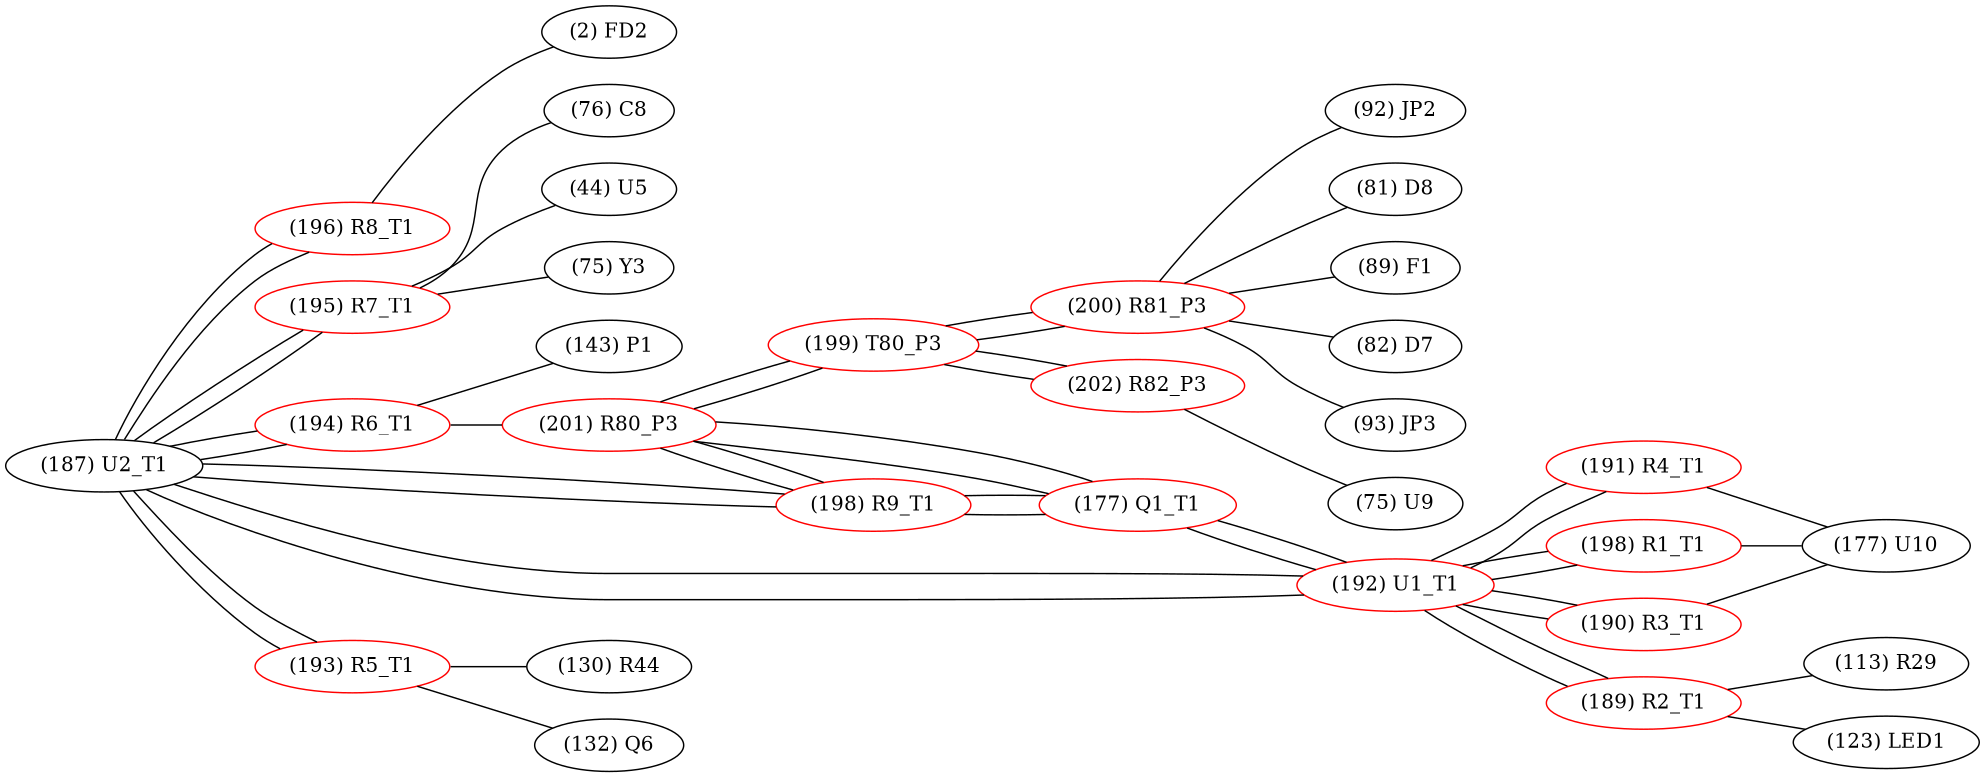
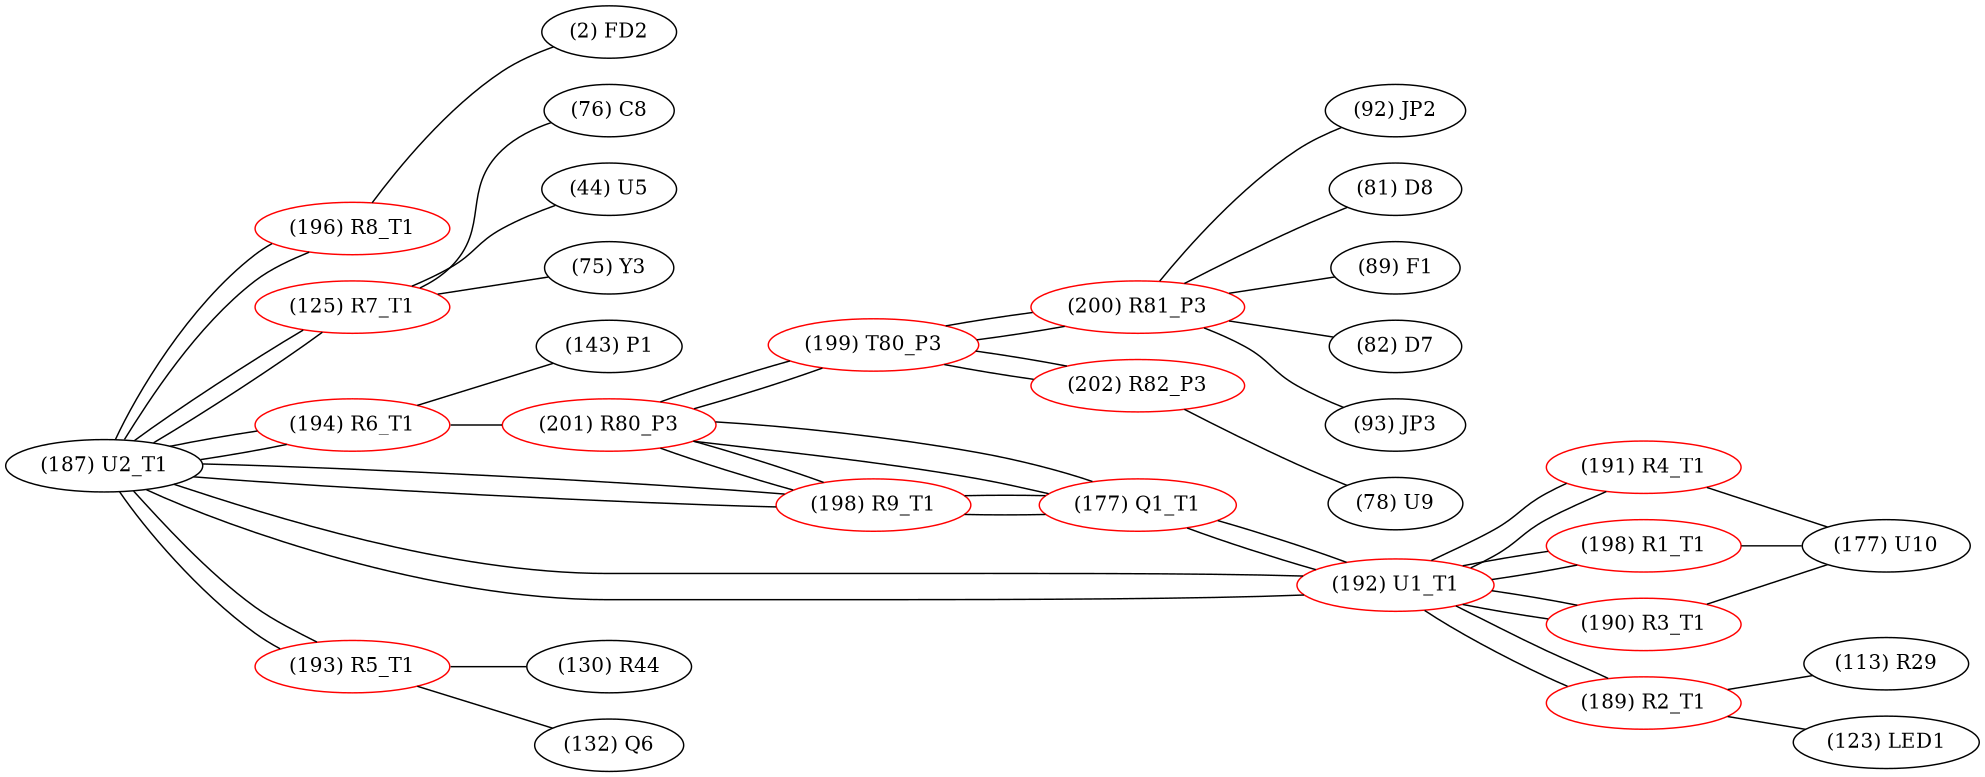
node "(195) R7_T1": label "(195) R7_T1" -> "(125) R7_T1"
node "(75) U9": label "(75) U9" -> "(78) U9"
